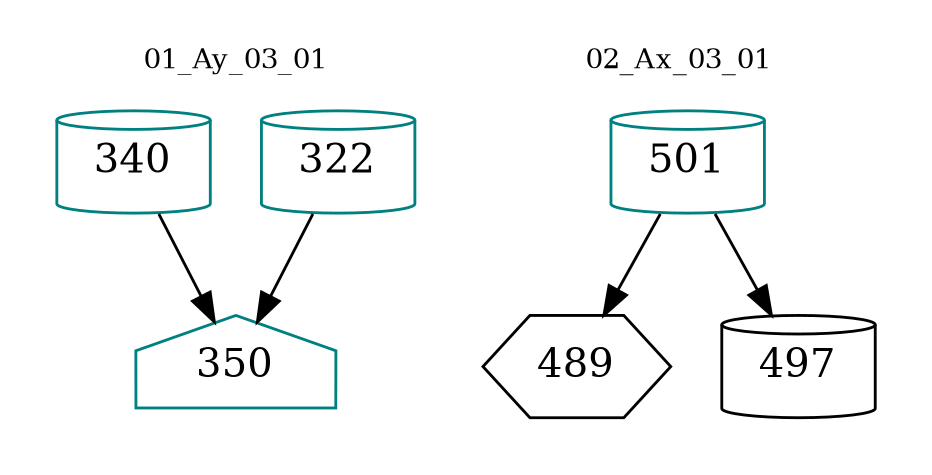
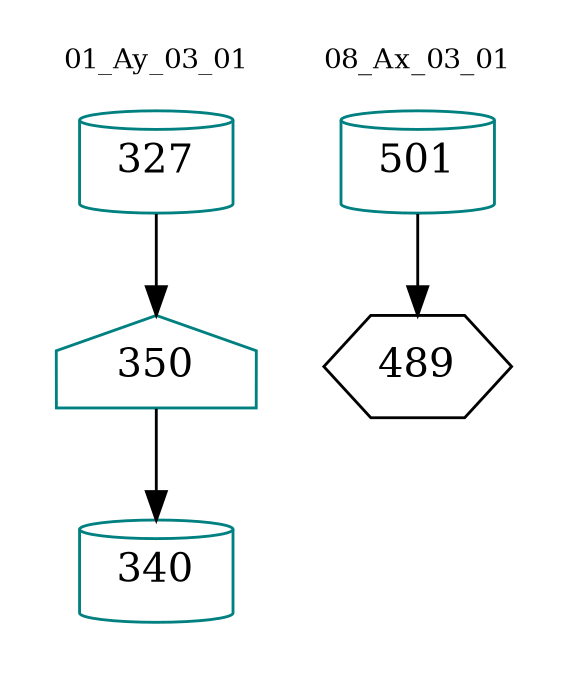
cluster "02_Ax_03_01": label "02_Ax_03_01" -> "08_Ax_03_01"
node "322": label "322" -> "327"
edge "340" -> "350": reversed
node "497": removed
